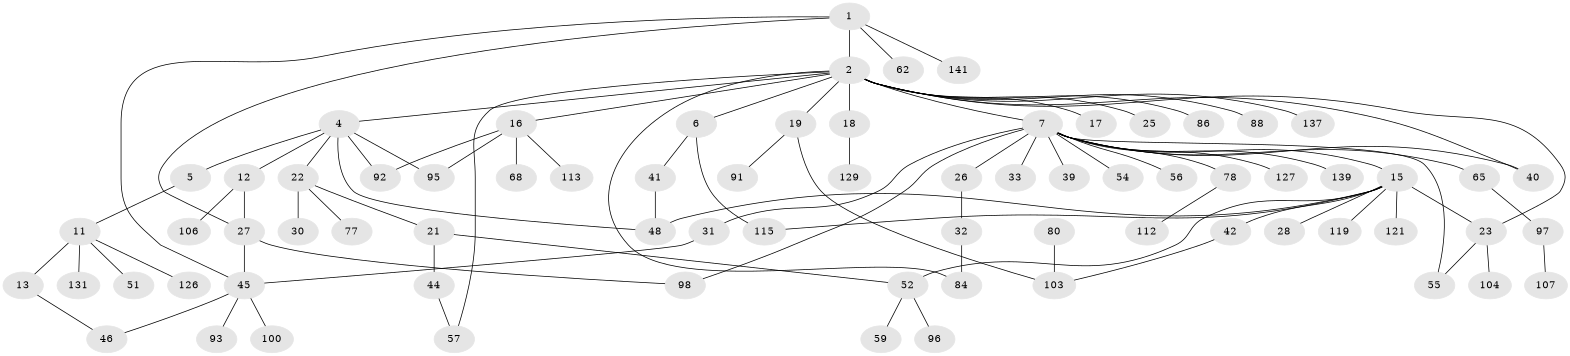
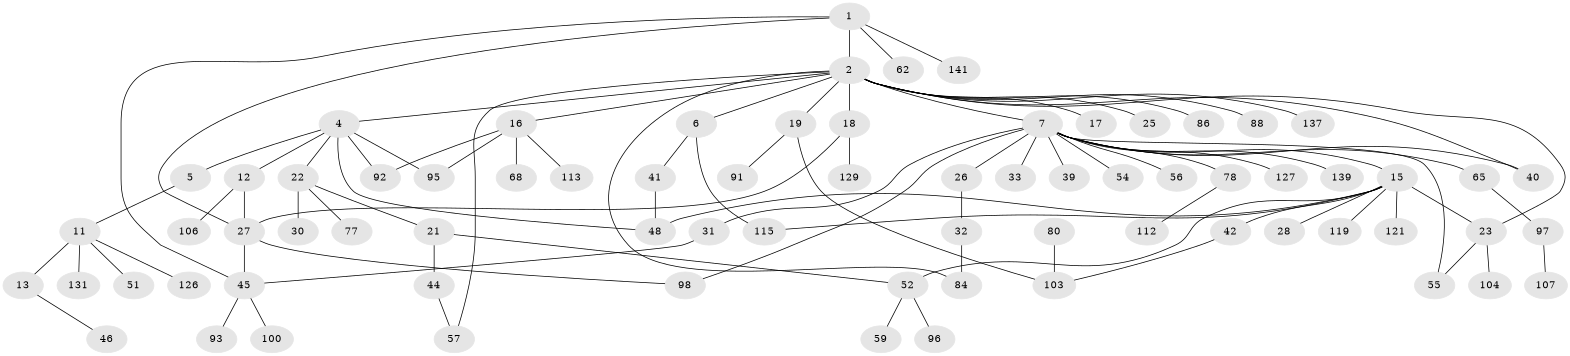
edge "18" -- "27": added
edge "45" -- "46": removed
